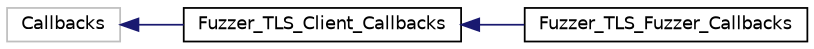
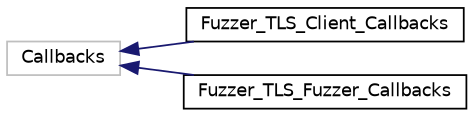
edge "Fuzzer_TLS_Fuzzer_Callbacks" -> "Fuzzer_TLS_Client_Callbacks": now "Fuzzer_TLS_Fuzzer_Callbacks" -> "Callbacks"
